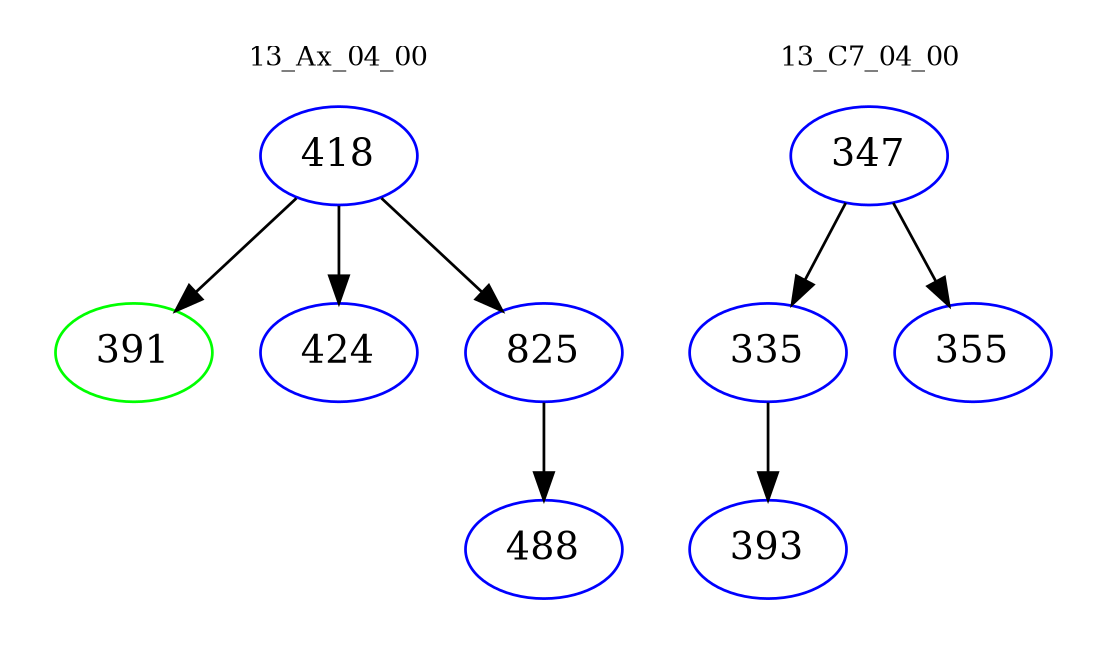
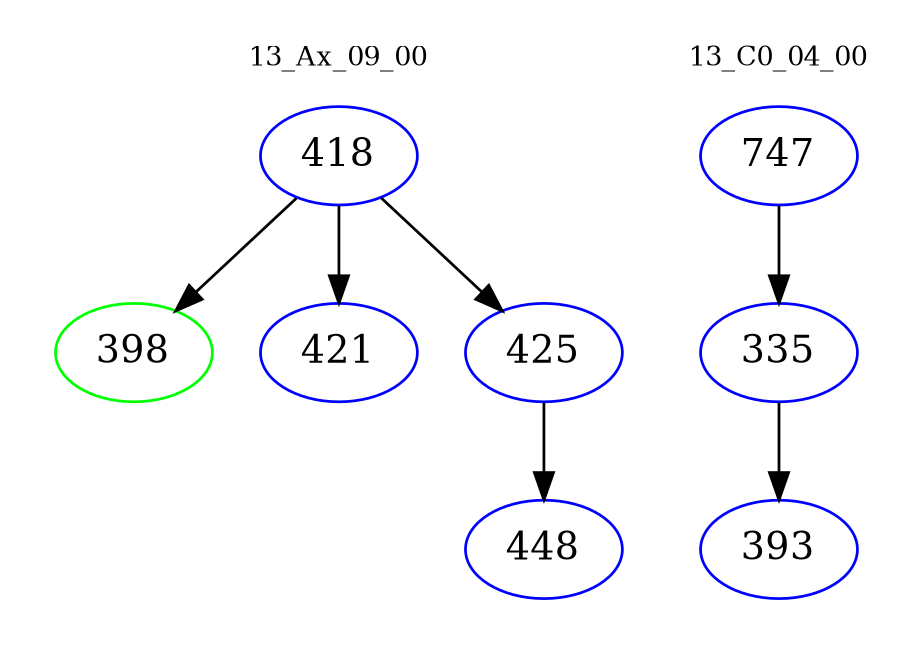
cluster "13_Ax_04_00": label "13_Ax_04_00" -> "13_Ax_09_00"
cluster "13_C7_04_00": label "13_C7_04_00" -> "13_C0_04_00"
node "347": label "347" -> "747"
node "391": label "391" -> "398"
node "424": label "424" -> "421"
node "825": label "825" -> "425"
node "355": removed
node "488": label "488" -> "448"
